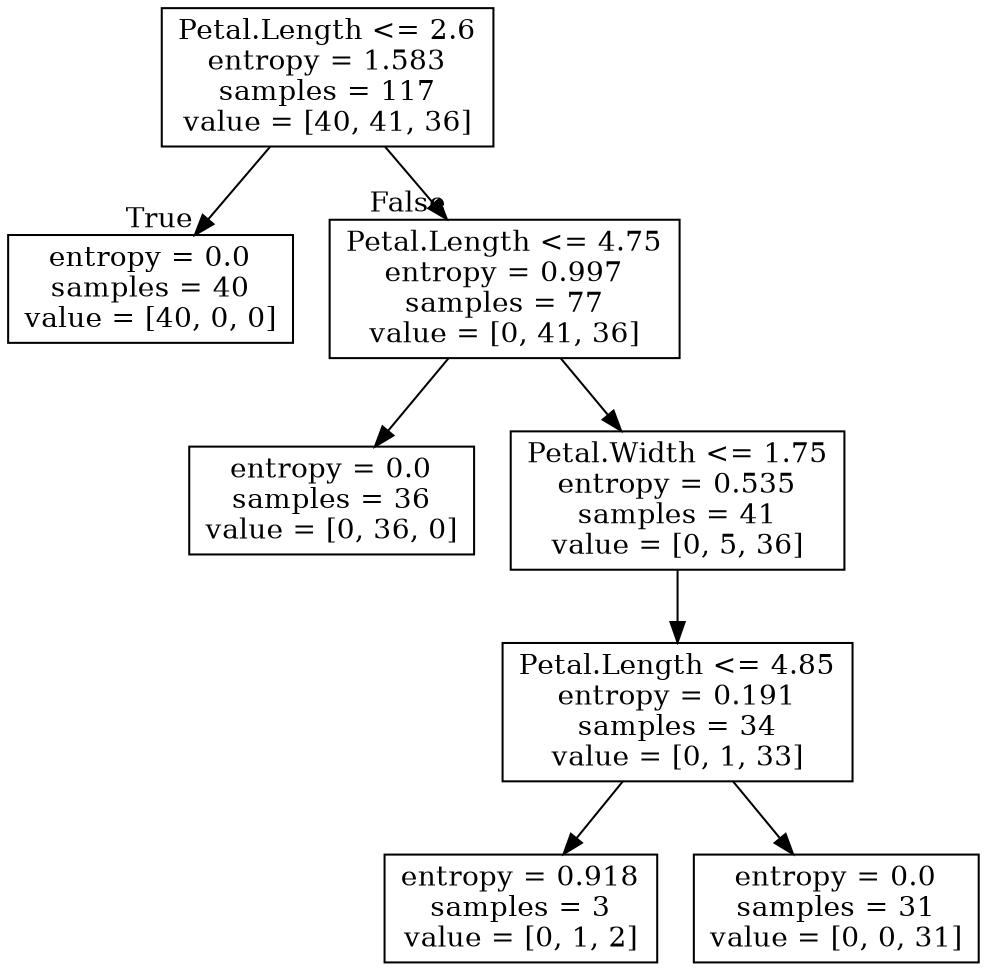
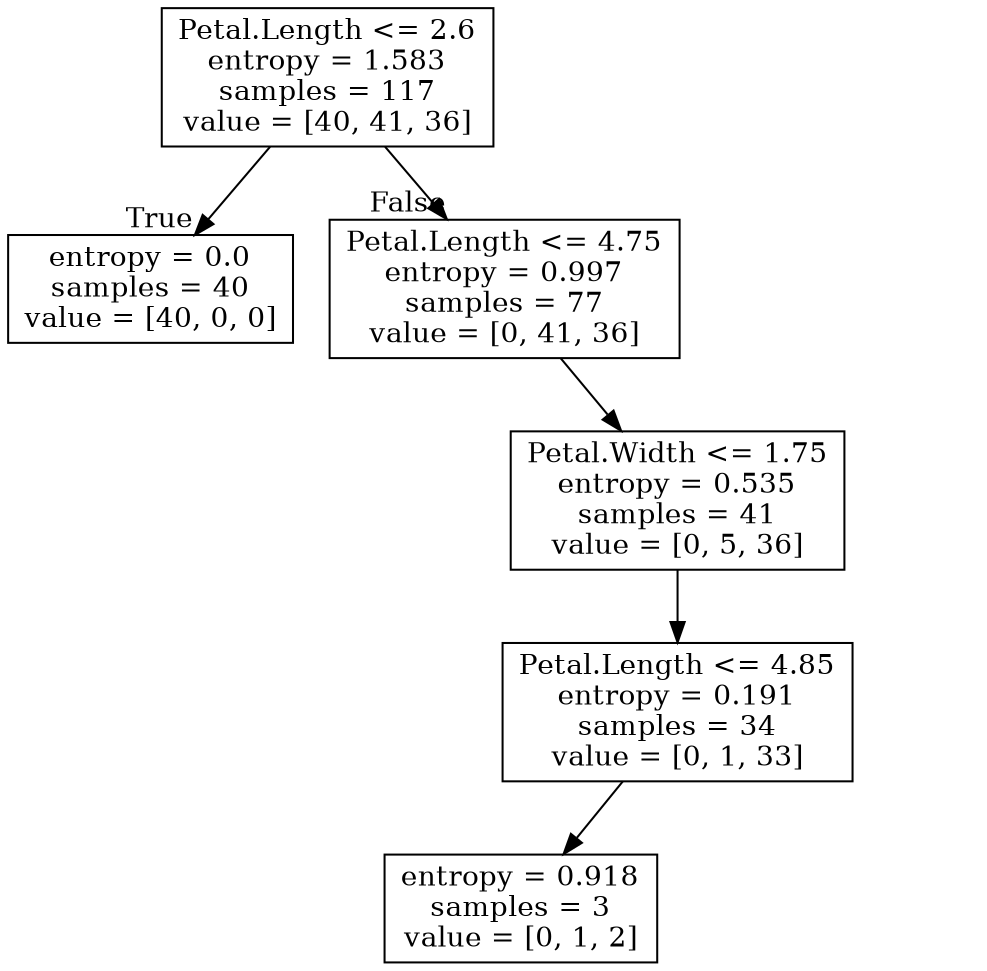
node "entropy = 0.0 samples = 36 value = [0, 36, 0]": removed
node "entropy = 0.0 samples = 31 value = [0, 0, 31]": removed
